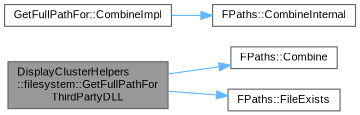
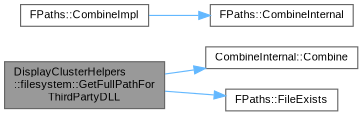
node "GetFullPathFor::CombineImpl": label "GetFullPathFor::CombineImpl" -> "FPaths::CombineImpl"
node "FPaths::Combine": label "FPaths::Combine" -> "CombineInternal::Combine"
